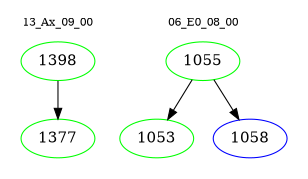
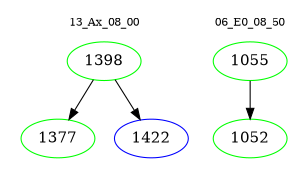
cluster "13_Ax_09_00": label "13_Ax_09_00" -> "13_Ax_08_00"
cluster "06_E0_08_00": label "06_E0_08_00" -> "06_E0_08_50"
node "1422": added
node "1053": label "1053" -> "1052"
node "1058": removed
